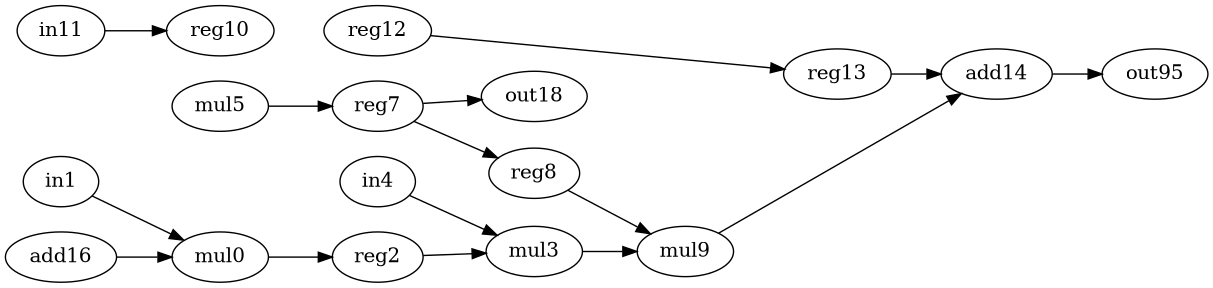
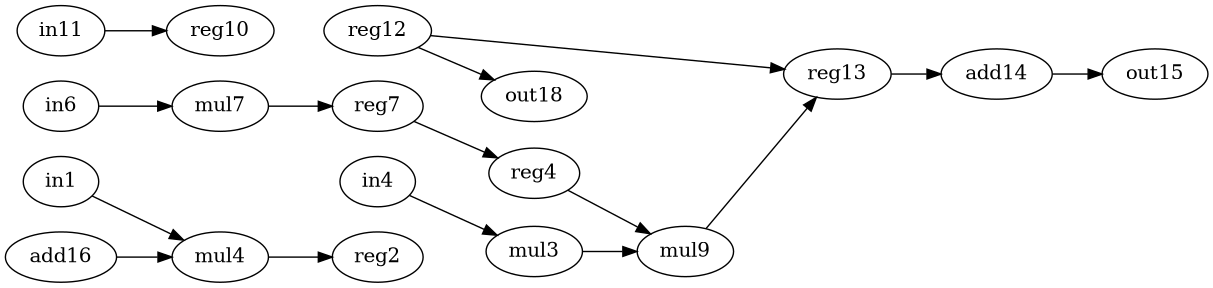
node "out95": label "out95" -> "out15"
edge "reg7" -> "out18": now "reg12" -> "out18"
node "in6": added
node "mul5": label "mul5" -> "mul7"
edge "mul9" -> "add14": now "mul9" -> "reg13"
node "reg8": label "reg8" -> "reg4"
edge "reg2" -> "mul3": removed
node "mul0": label "mul0" -> "mul4"
